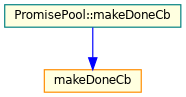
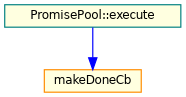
node "PromisePool::makeDoneCb": label "PromisePool::makeDoneCb" -> "PromisePool::execute"
